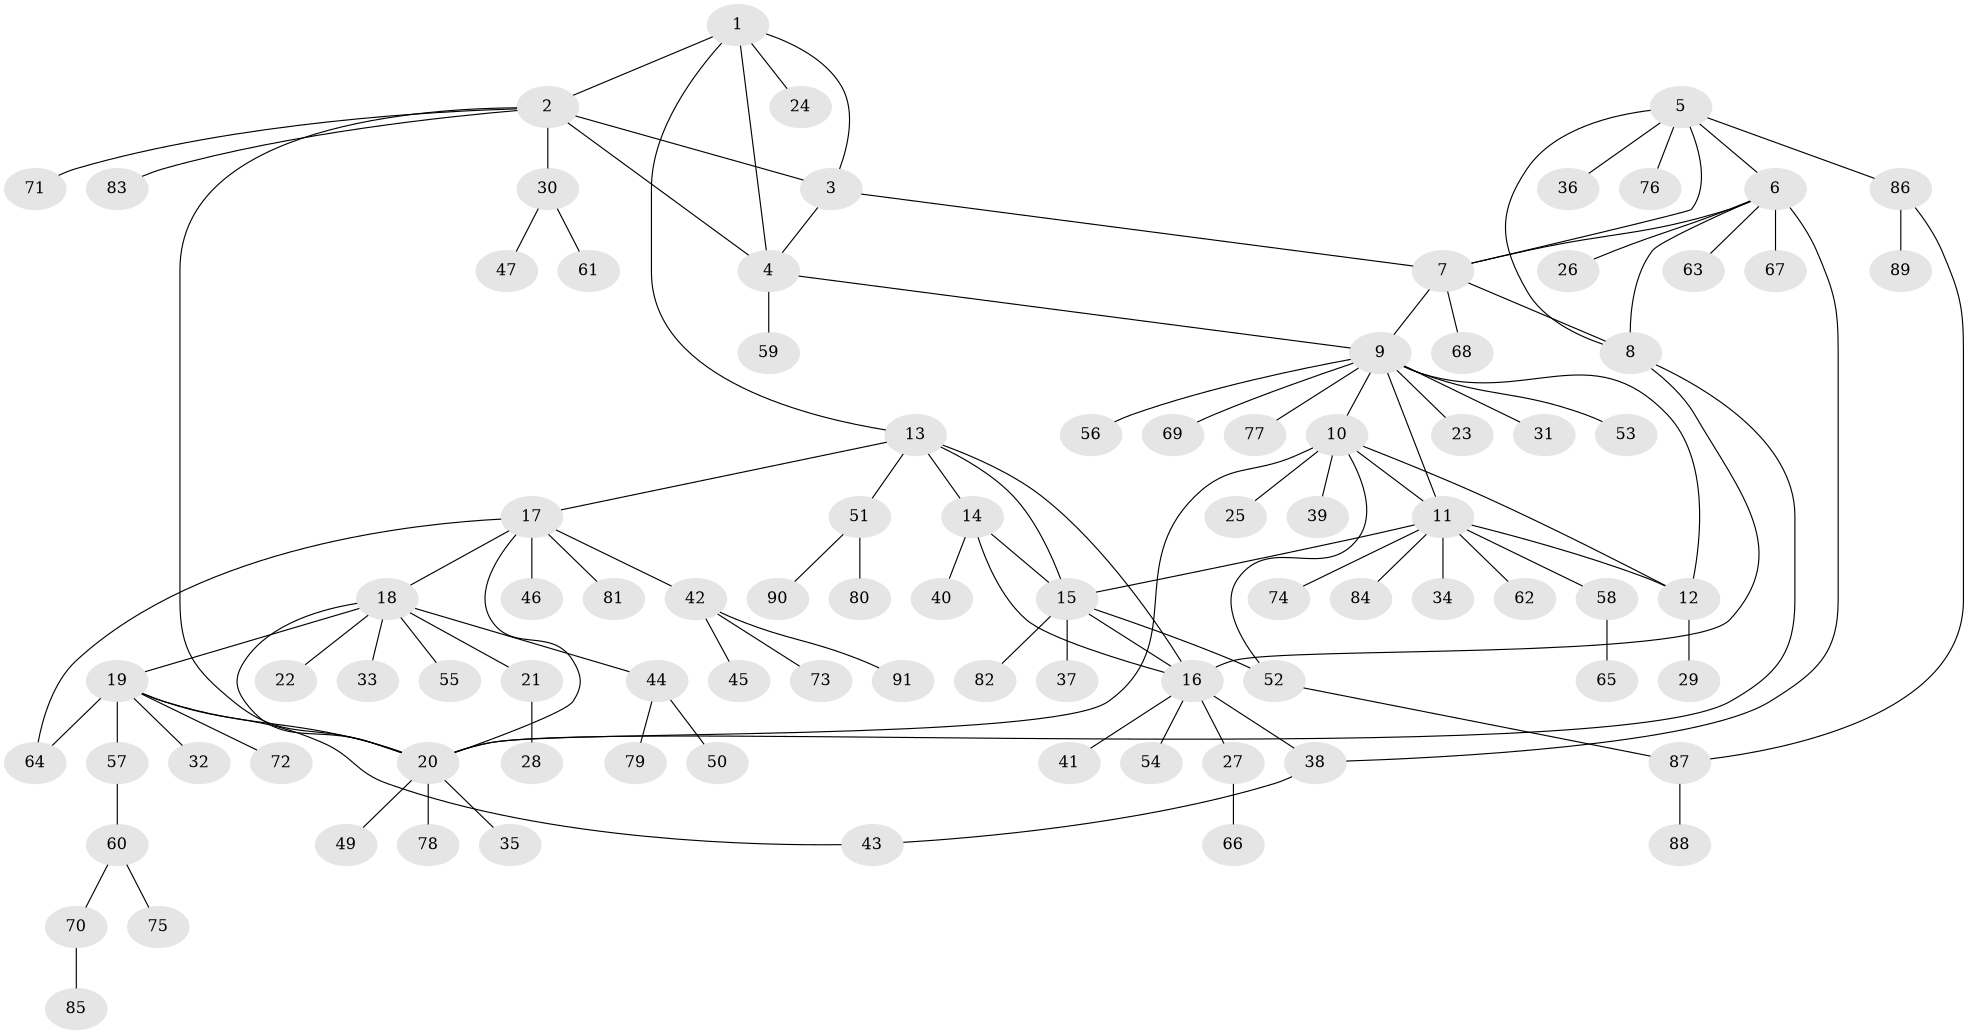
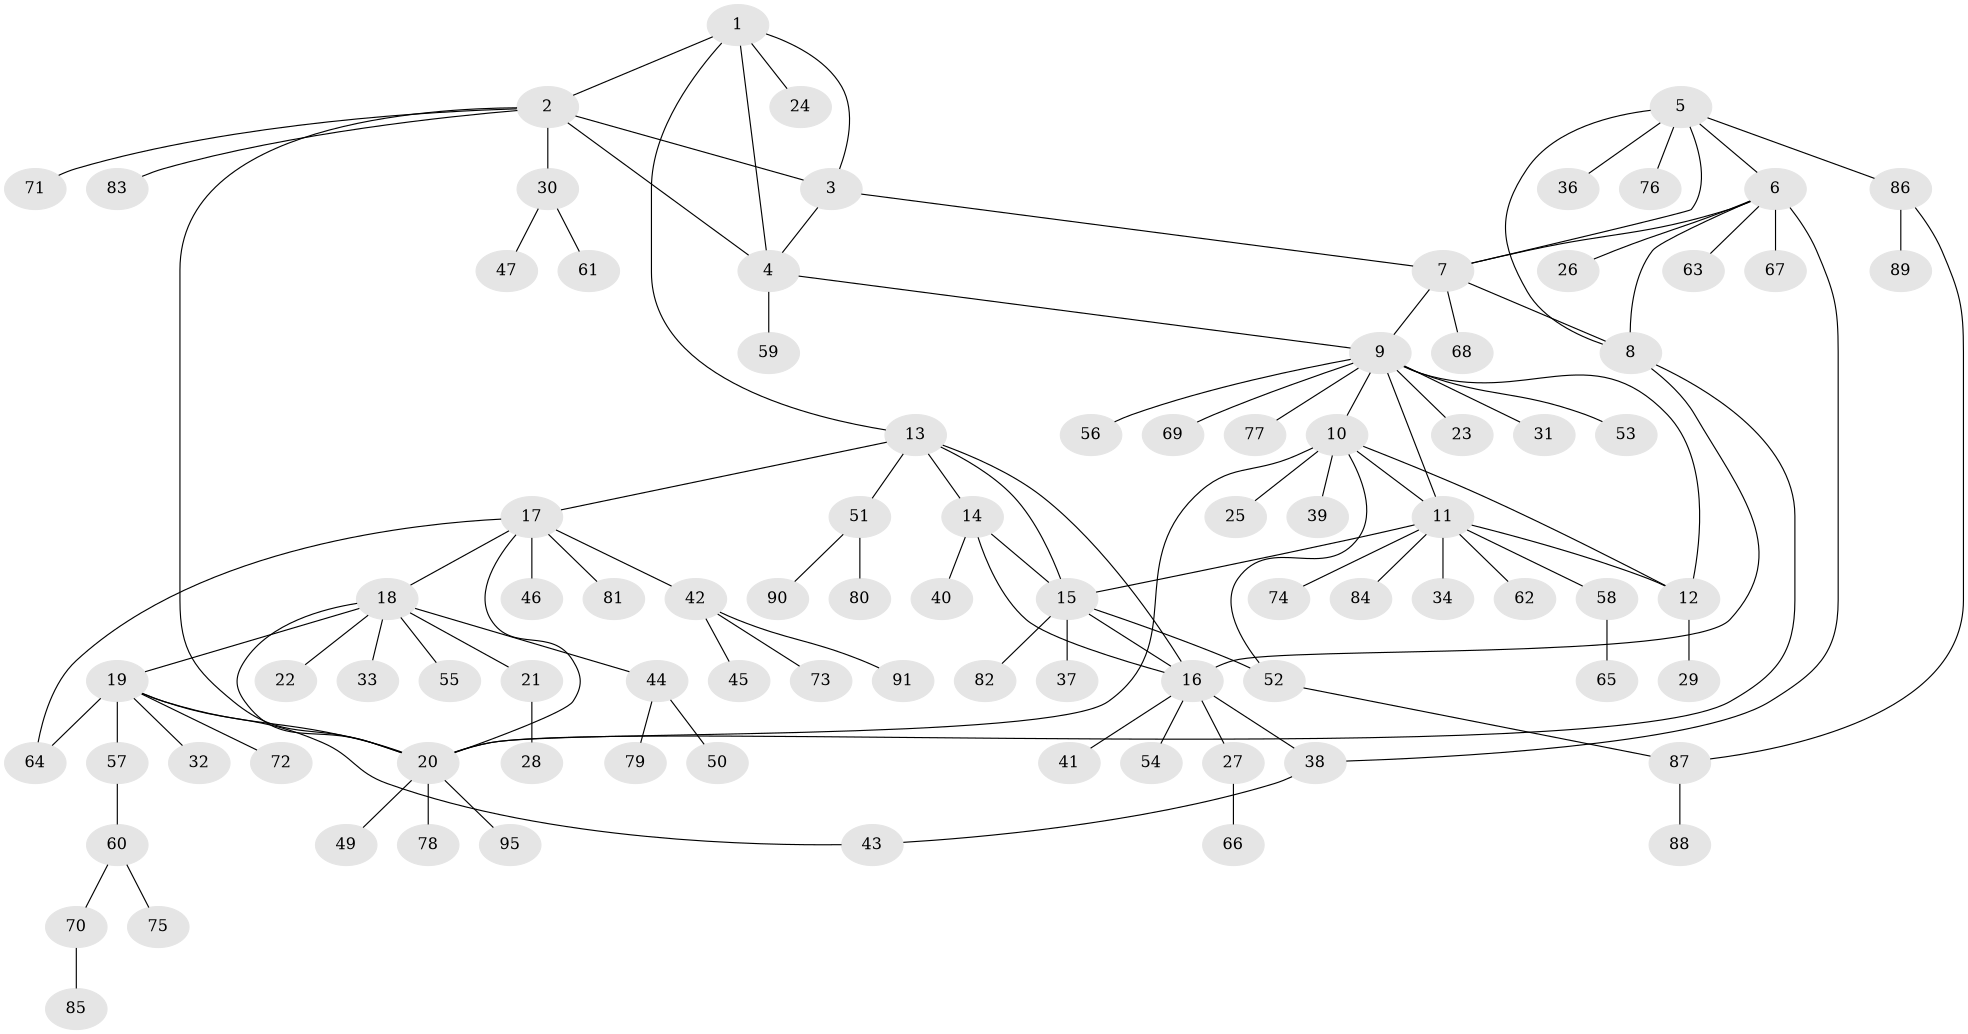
node "35": label "35" -> "95"
